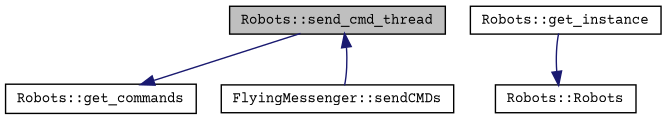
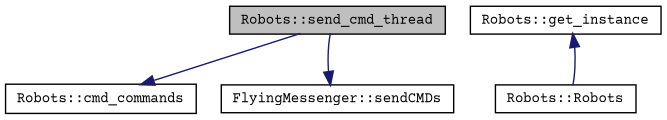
edge "Robots::get_instance" -> "Robots::Robots": reversed
edge "FlyingMessenger::sendCMDs" -> "Robots::send_cmd_thread": reversed
node "Robots::get_commands": label "Robots::get_commands" -> "Robots::cmd_commands"
